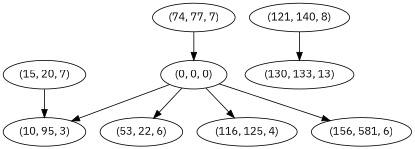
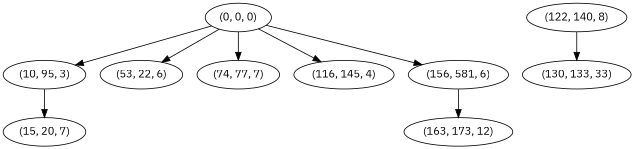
node "(121, 140, 8)": label "(121, 140, 8)" -> "(122, 140, 8)"
edge "(74, 77, 7)" -> "(0, 0, 0)": reversed
node "(130, 133, 13)": label "(130, 133, 13)" -> "(130, 133, 33)"
edge "(15, 20, 7)" -> "(10, 95, 3)": reversed
node "(116, 125, 4)": label "(116, 125, 4)" -> "(116, 145, 4)"
node "(163, 173, 12)": added
